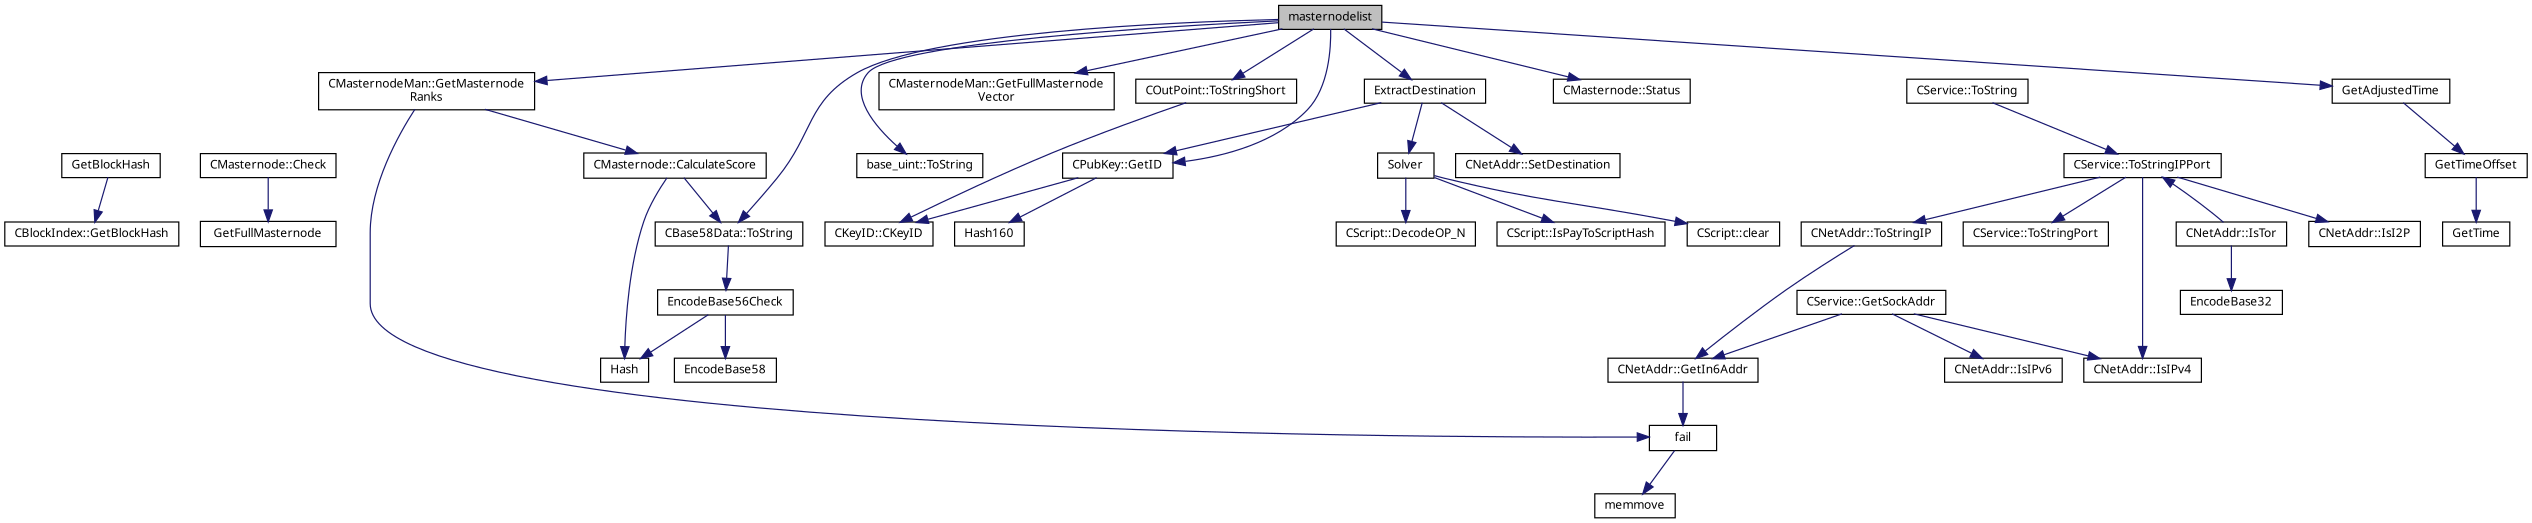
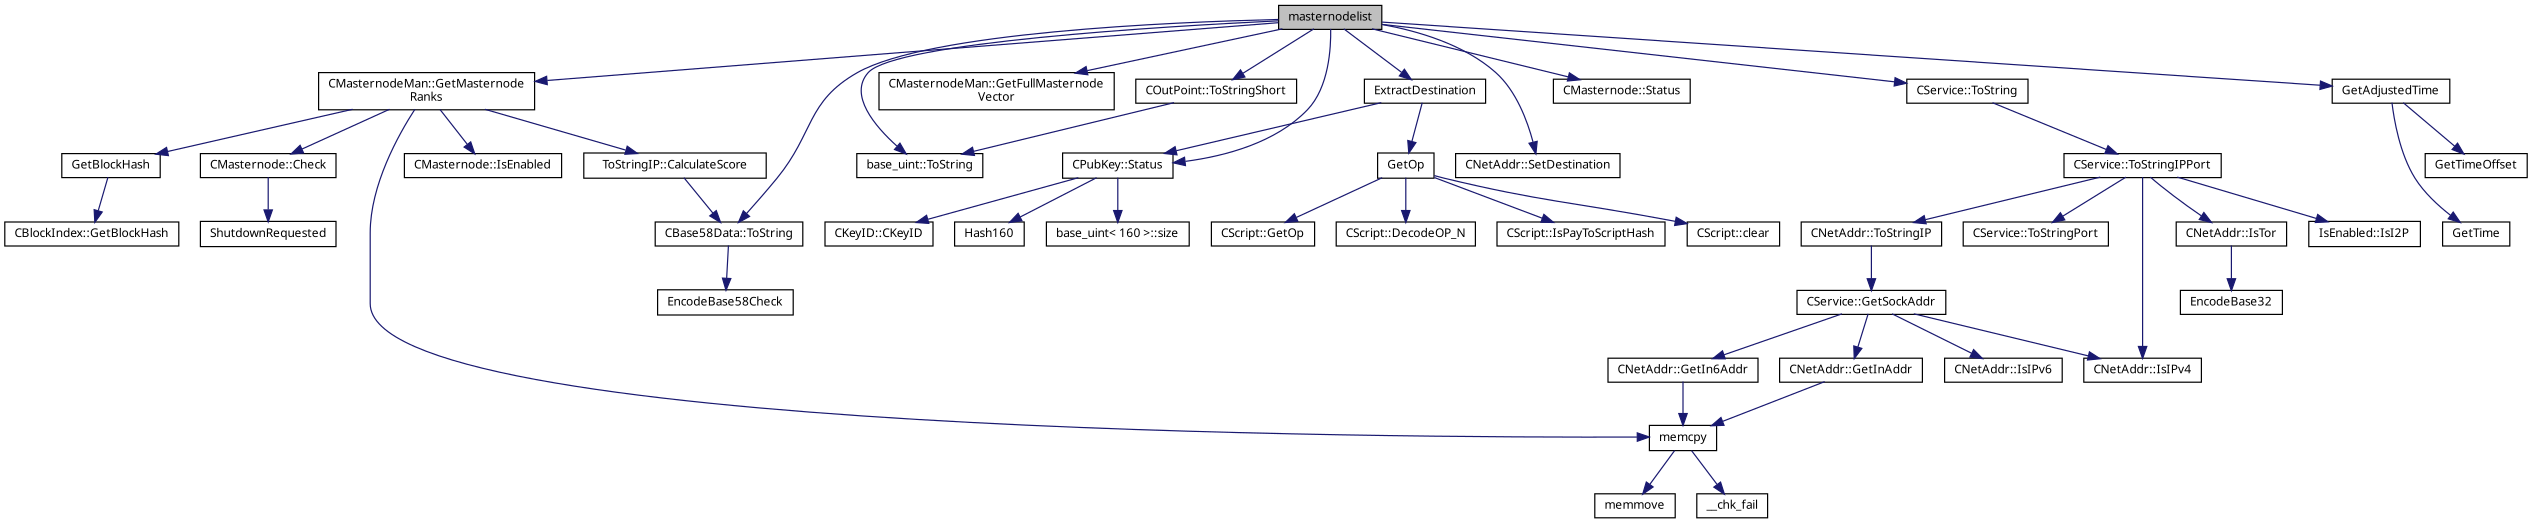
edge "masternodelist" -> "CService::ToString": added
edge "ExtractDestination" -> "CNetAddr::SetDestination": now "masternodelist" -> "CNetAddr::SetDestination"
edge "CMasternodeMan::GetMasternode Ranks" -> "CMasternode::Check": added
edge "CMasternodeMan::GetMasternode Ranks" -> "GetBlockHash": added
edge "COutPoint::ToStringShort" -> "CKeyID::CKeyID": now "COutPoint::ToStringShort" -> "base_uint::ToString"
node "CMasternode::IsEnabled": added
node "CMasternode::CalculateScore": label "CMasternode::CalculateScore" -> "ToStringIP::CalculateScore"
node "CPubKey::GetID": label "CPubKey::GetID" -> "CPubKey::Status"
node "Solver": label "Solver" -> "GetOp"
edge "GetTimeOffset" -> "GetTime": now "GetAdjustedTime" -> "GetTime"
edge "CNetAddr::IsTor" -> "CService::ToStringIPPort": reversed
node "GetFullMasternode": label "GetFullMasternode" -> "ShutdownRequested"
node "base_uint< 160 >::size": added
node "CScript::GetOp": added
node "CNetAddr::IsI2P": label "CNetAddr::IsI2P" -> "IsEnabled::IsI2P"
edge "CNetAddr::ToStringIP" -> "CNetAddr::GetIn6Addr": now "CNetAddr::ToStringIP" -> "CService::GetSockAddr"
node "EncodeBase56Check": label "EncodeBase56Check" -> "EncodeBase58Check"
node "Hash": removed
node "EncodeBase58": removed
node "CNetAddr::GetInAddr": added
node "fail": label "fail" -> "memcpy"
node "__chk_fail": added
